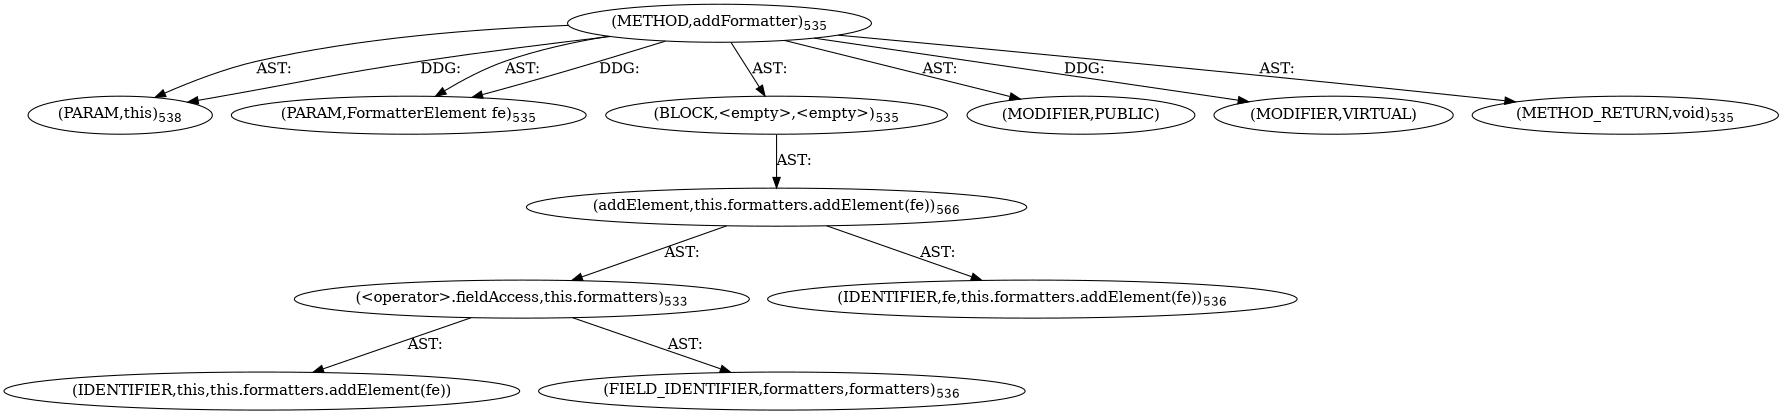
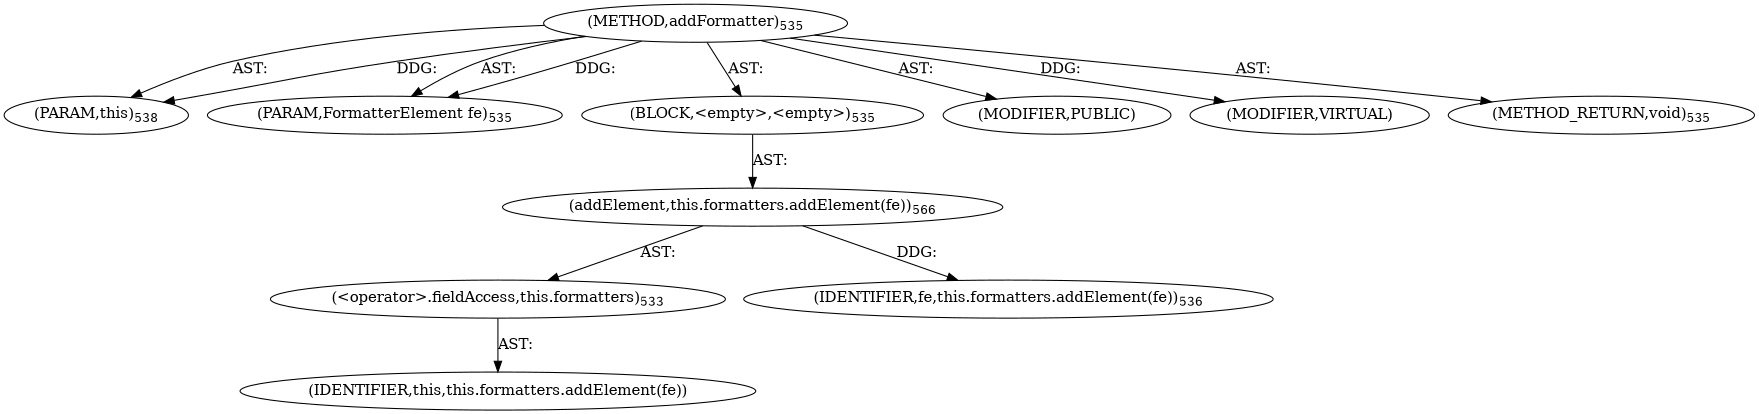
edge "(addElement,this.formatters.addElement(fe))" -> "(IDENTIFIER,fe,this.formatters.addElement(fe))": label "AST: " -> "DDG: "
node "(FIELD_IDENTIFIER,formatters,formatters)": removed
